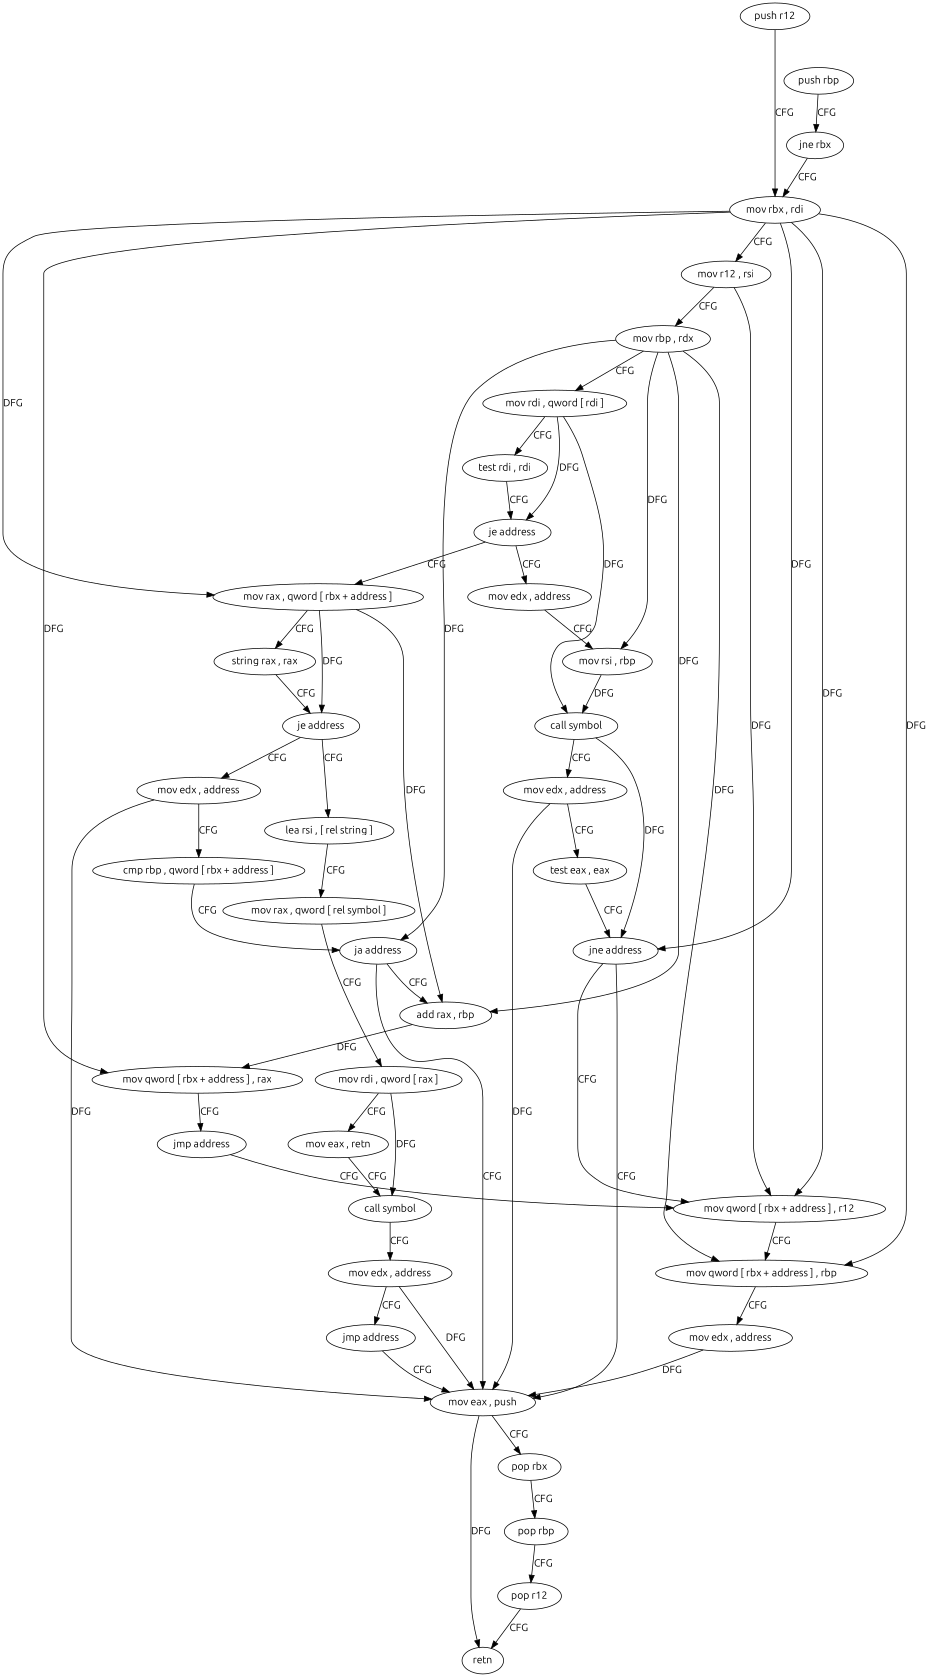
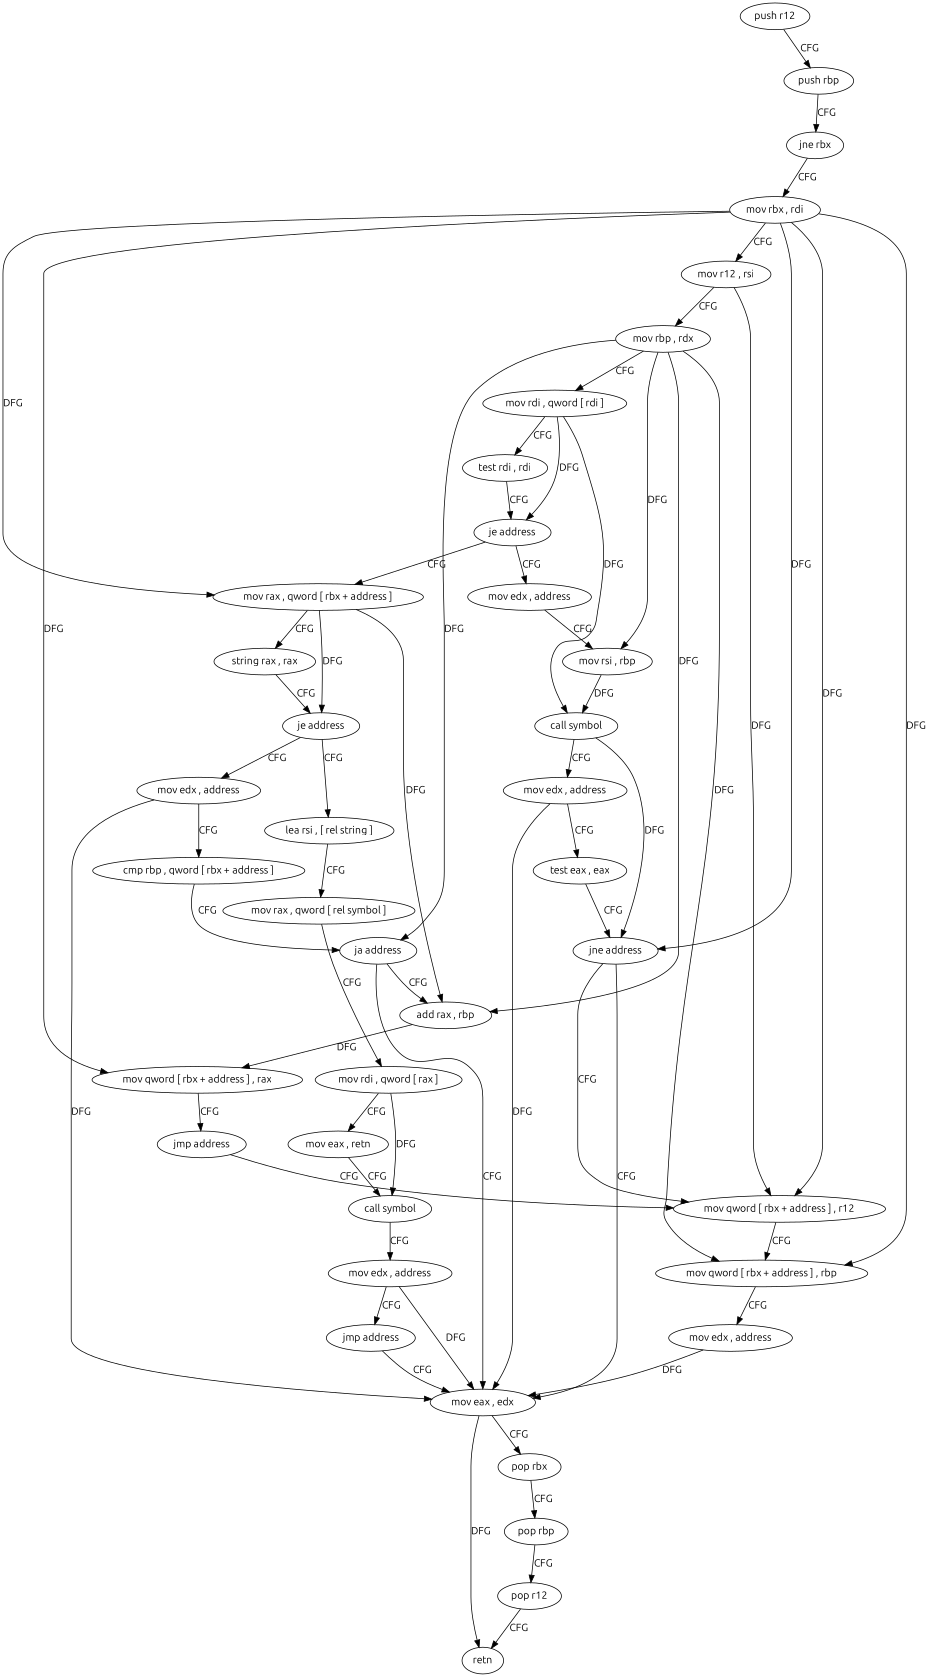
edge "push r12" -> "mov rbx , rdi": now "push r12" -> "push rbp"
node "mov eax , push": label "mov eax , push" -> "mov eax , edx"
